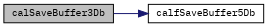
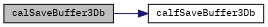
node "calfSaveBuffer5Db": label "calfSaveBuffer5Db" -> "calfSaveBuffer3Db"
